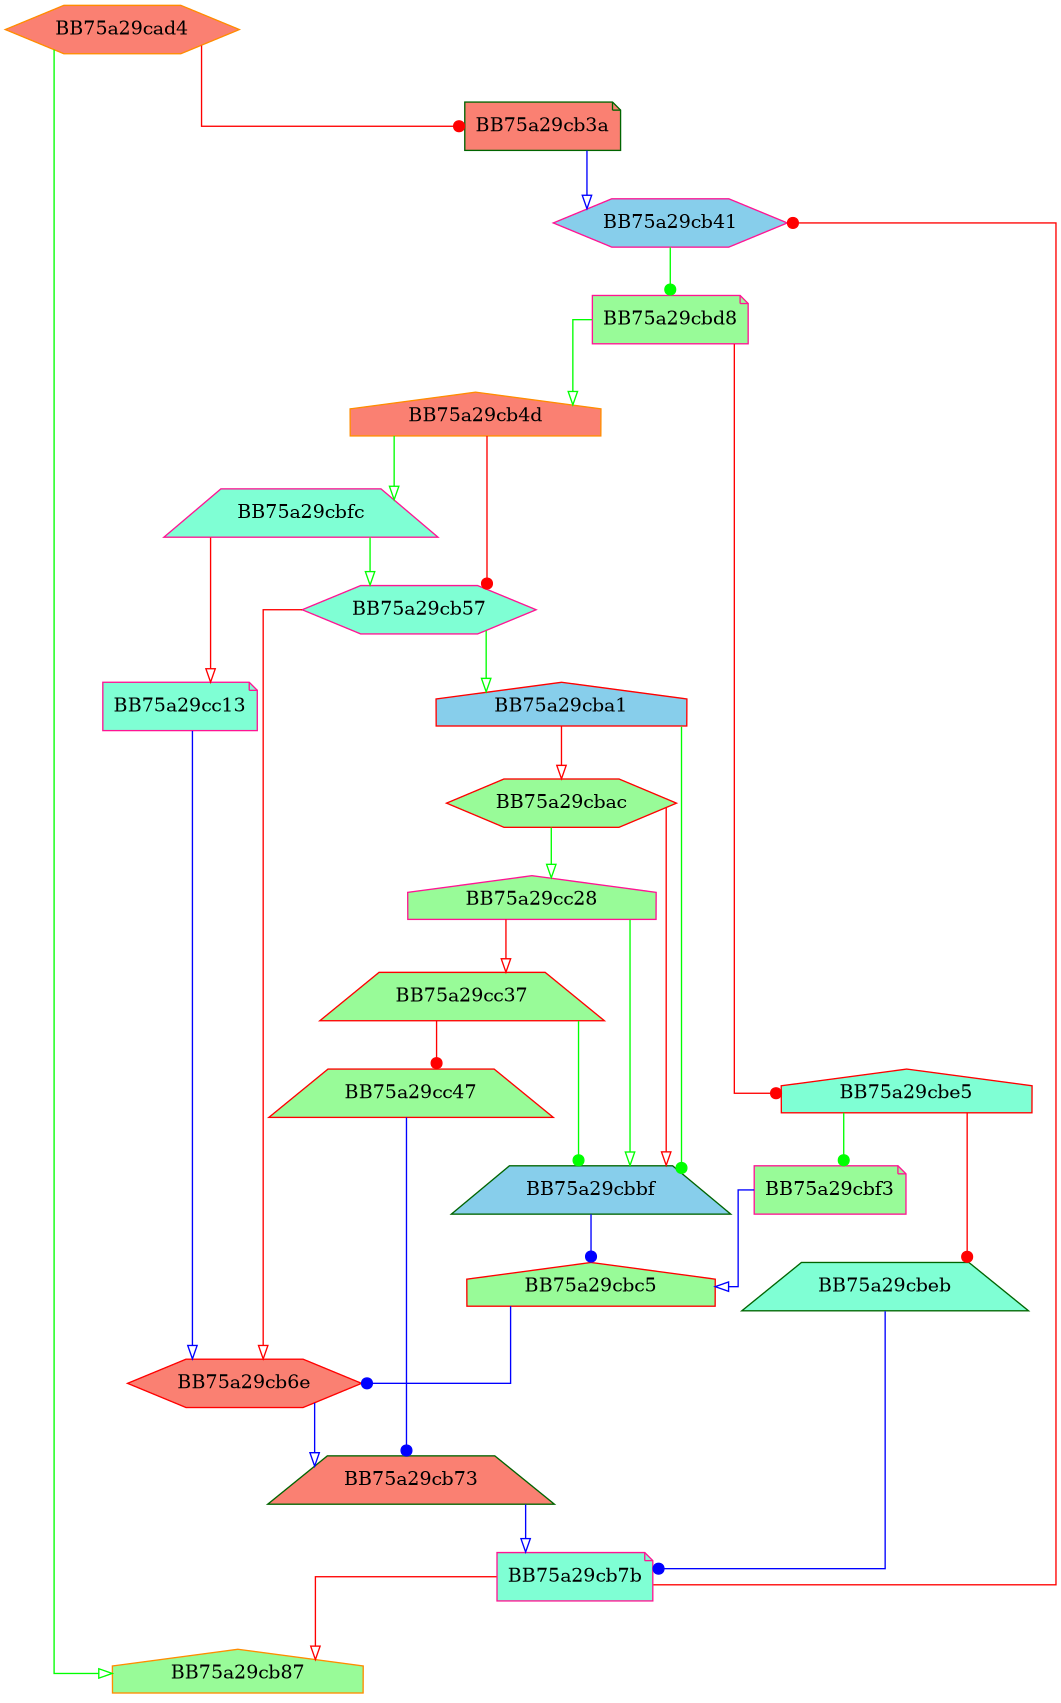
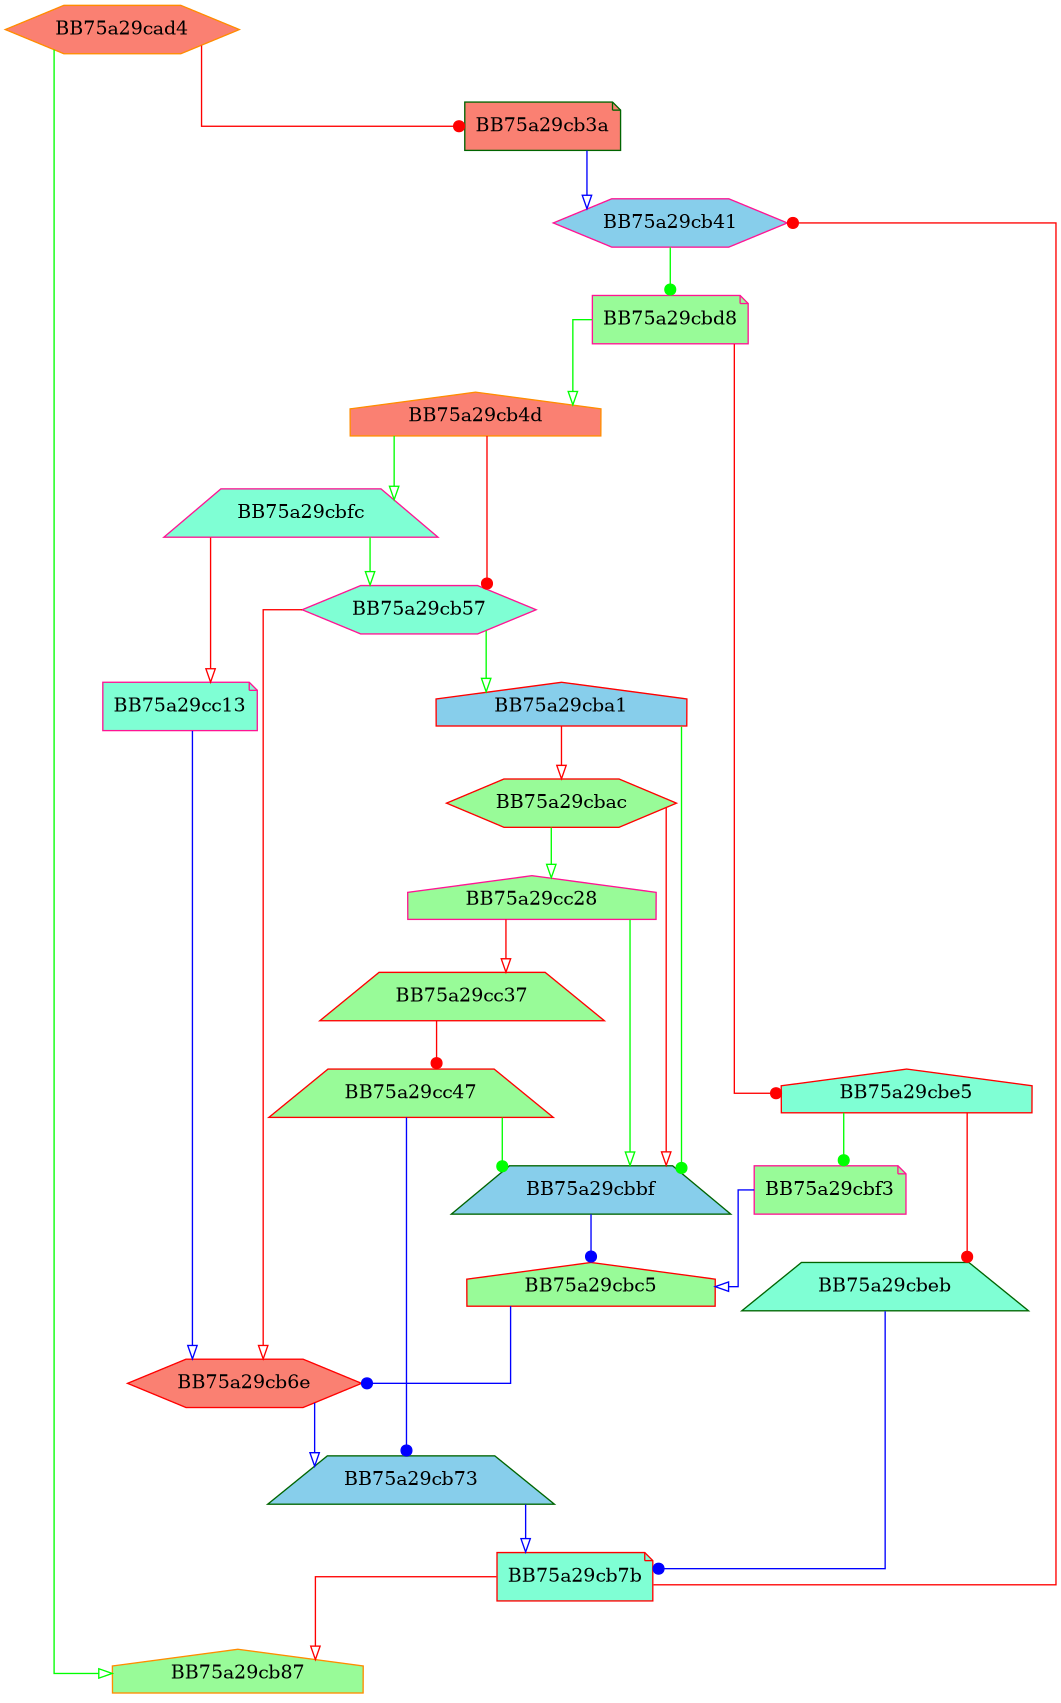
edge "BB75a29cc37" -> "BB75a29cbbf": now "BB75a29cc47" -> "BB75a29cbbf"
node "BB75a29cb73": fillcolor salmon -> skyblue
node "BB75a29cb7b": color deeppink -> red
